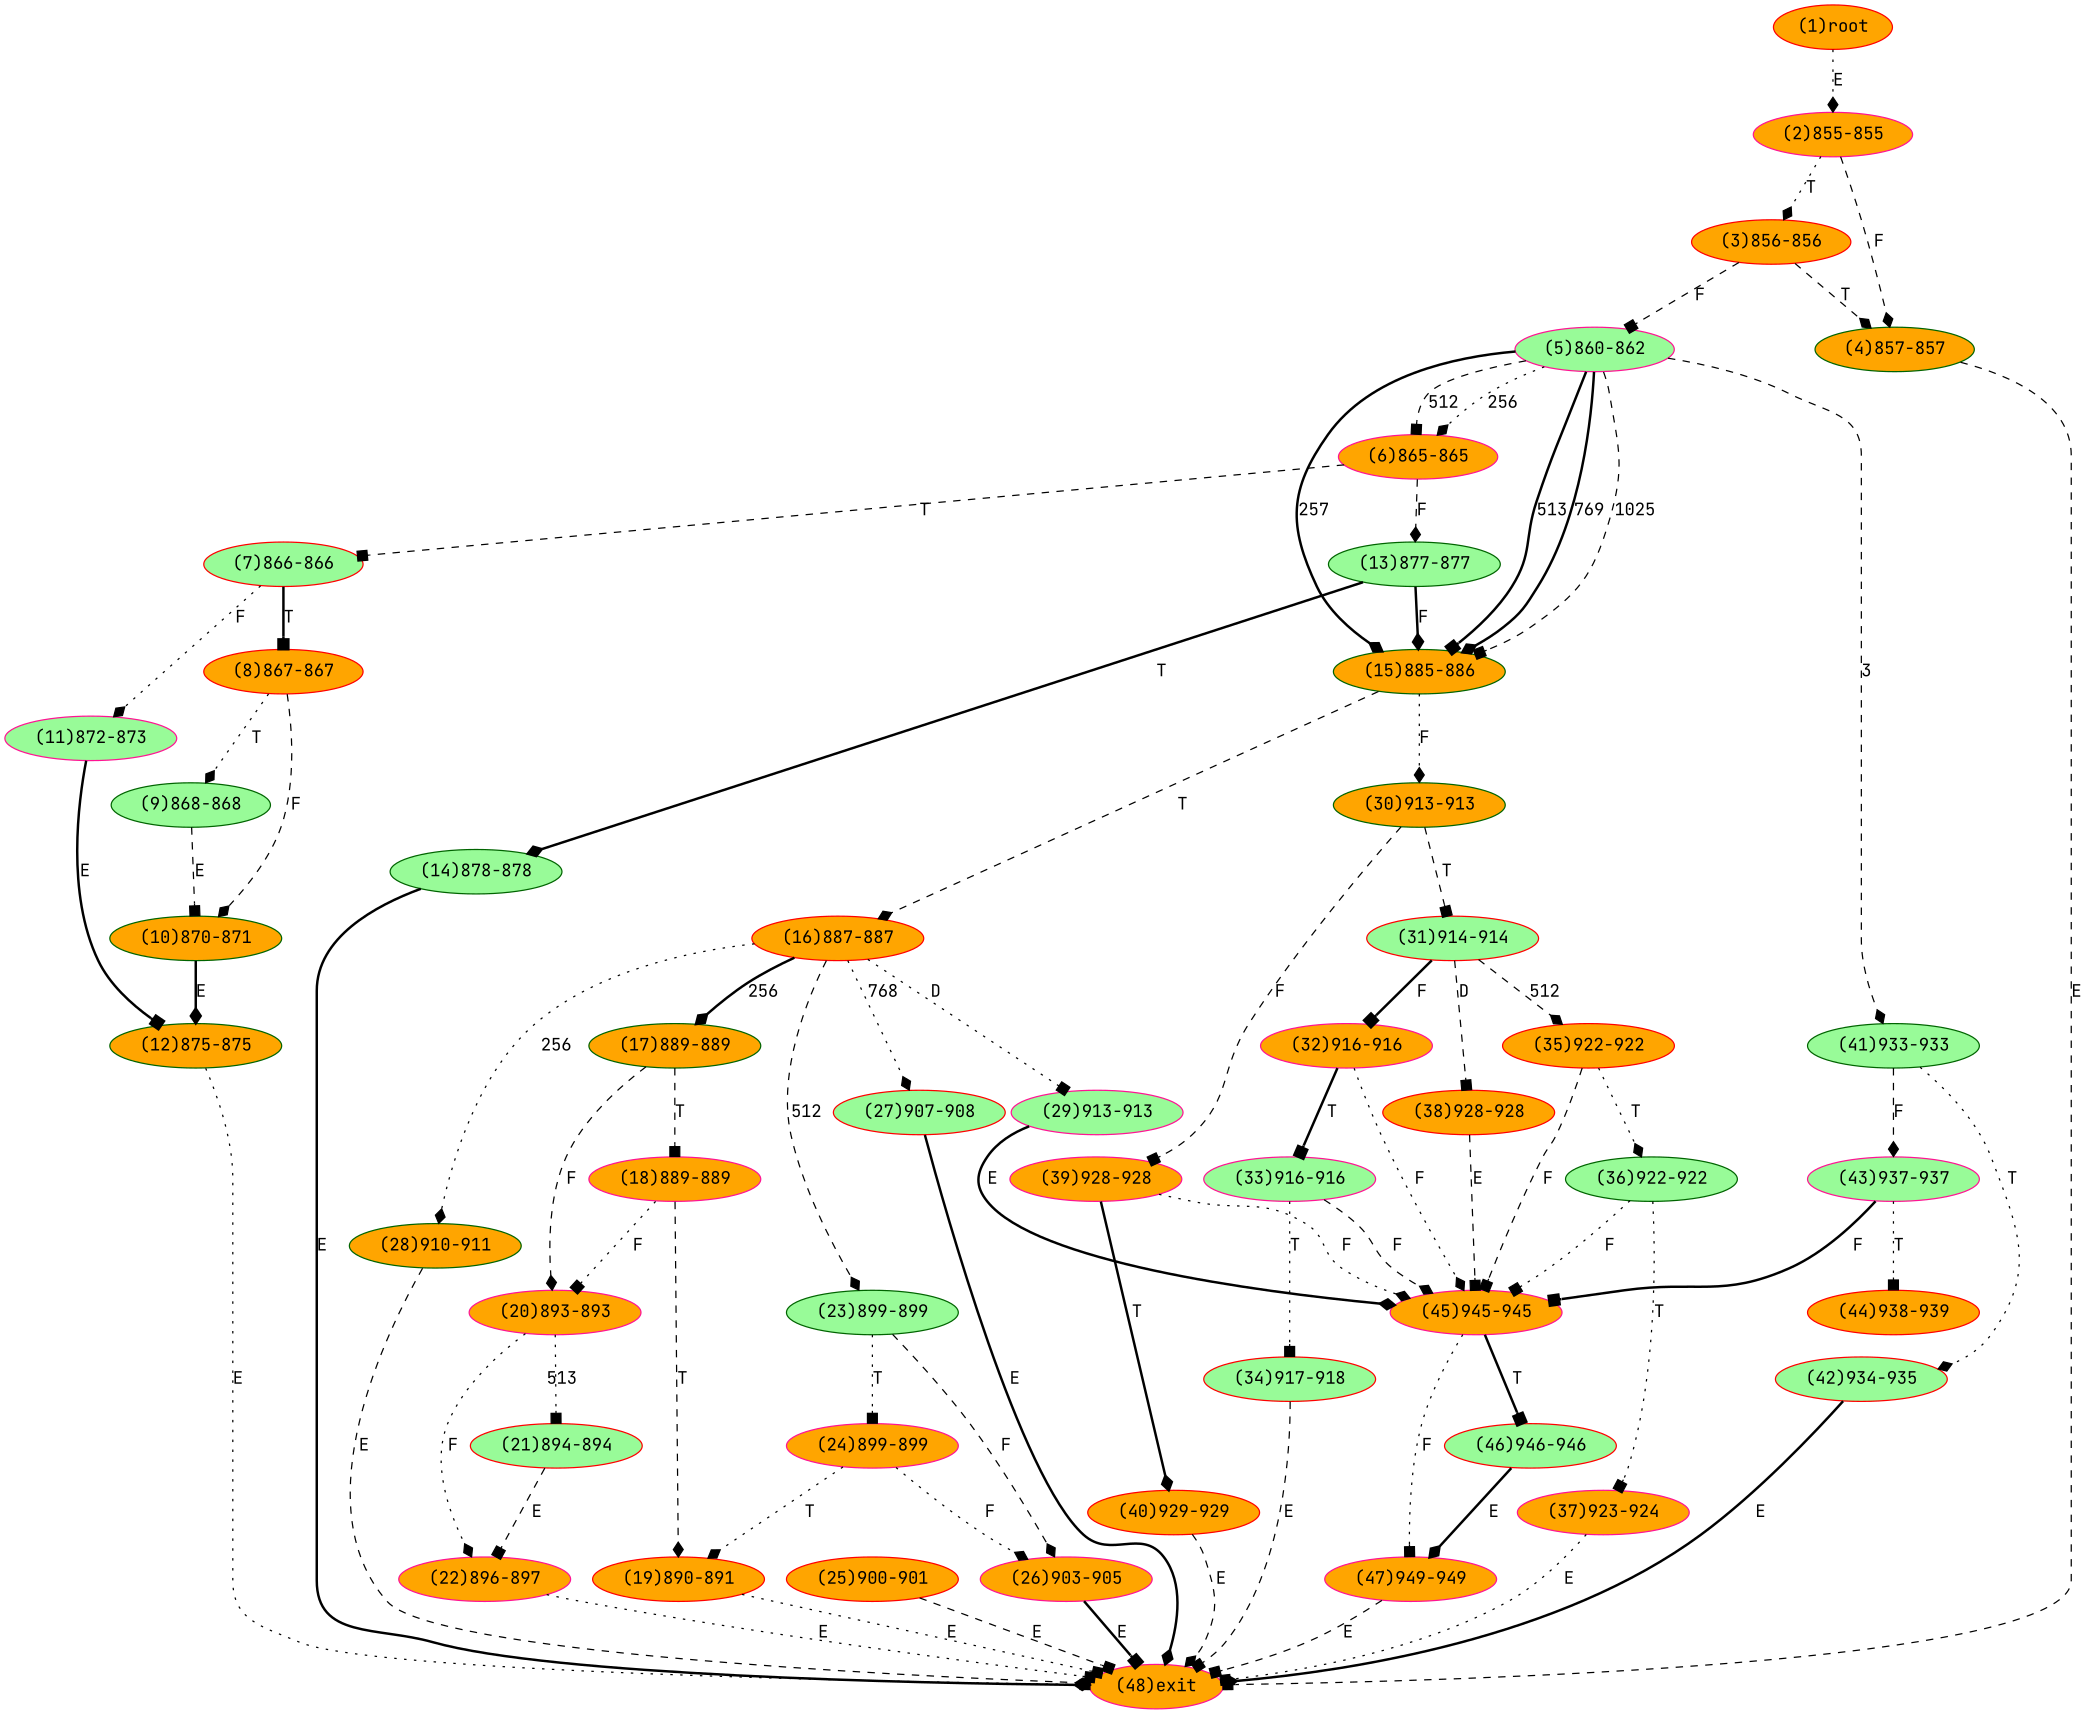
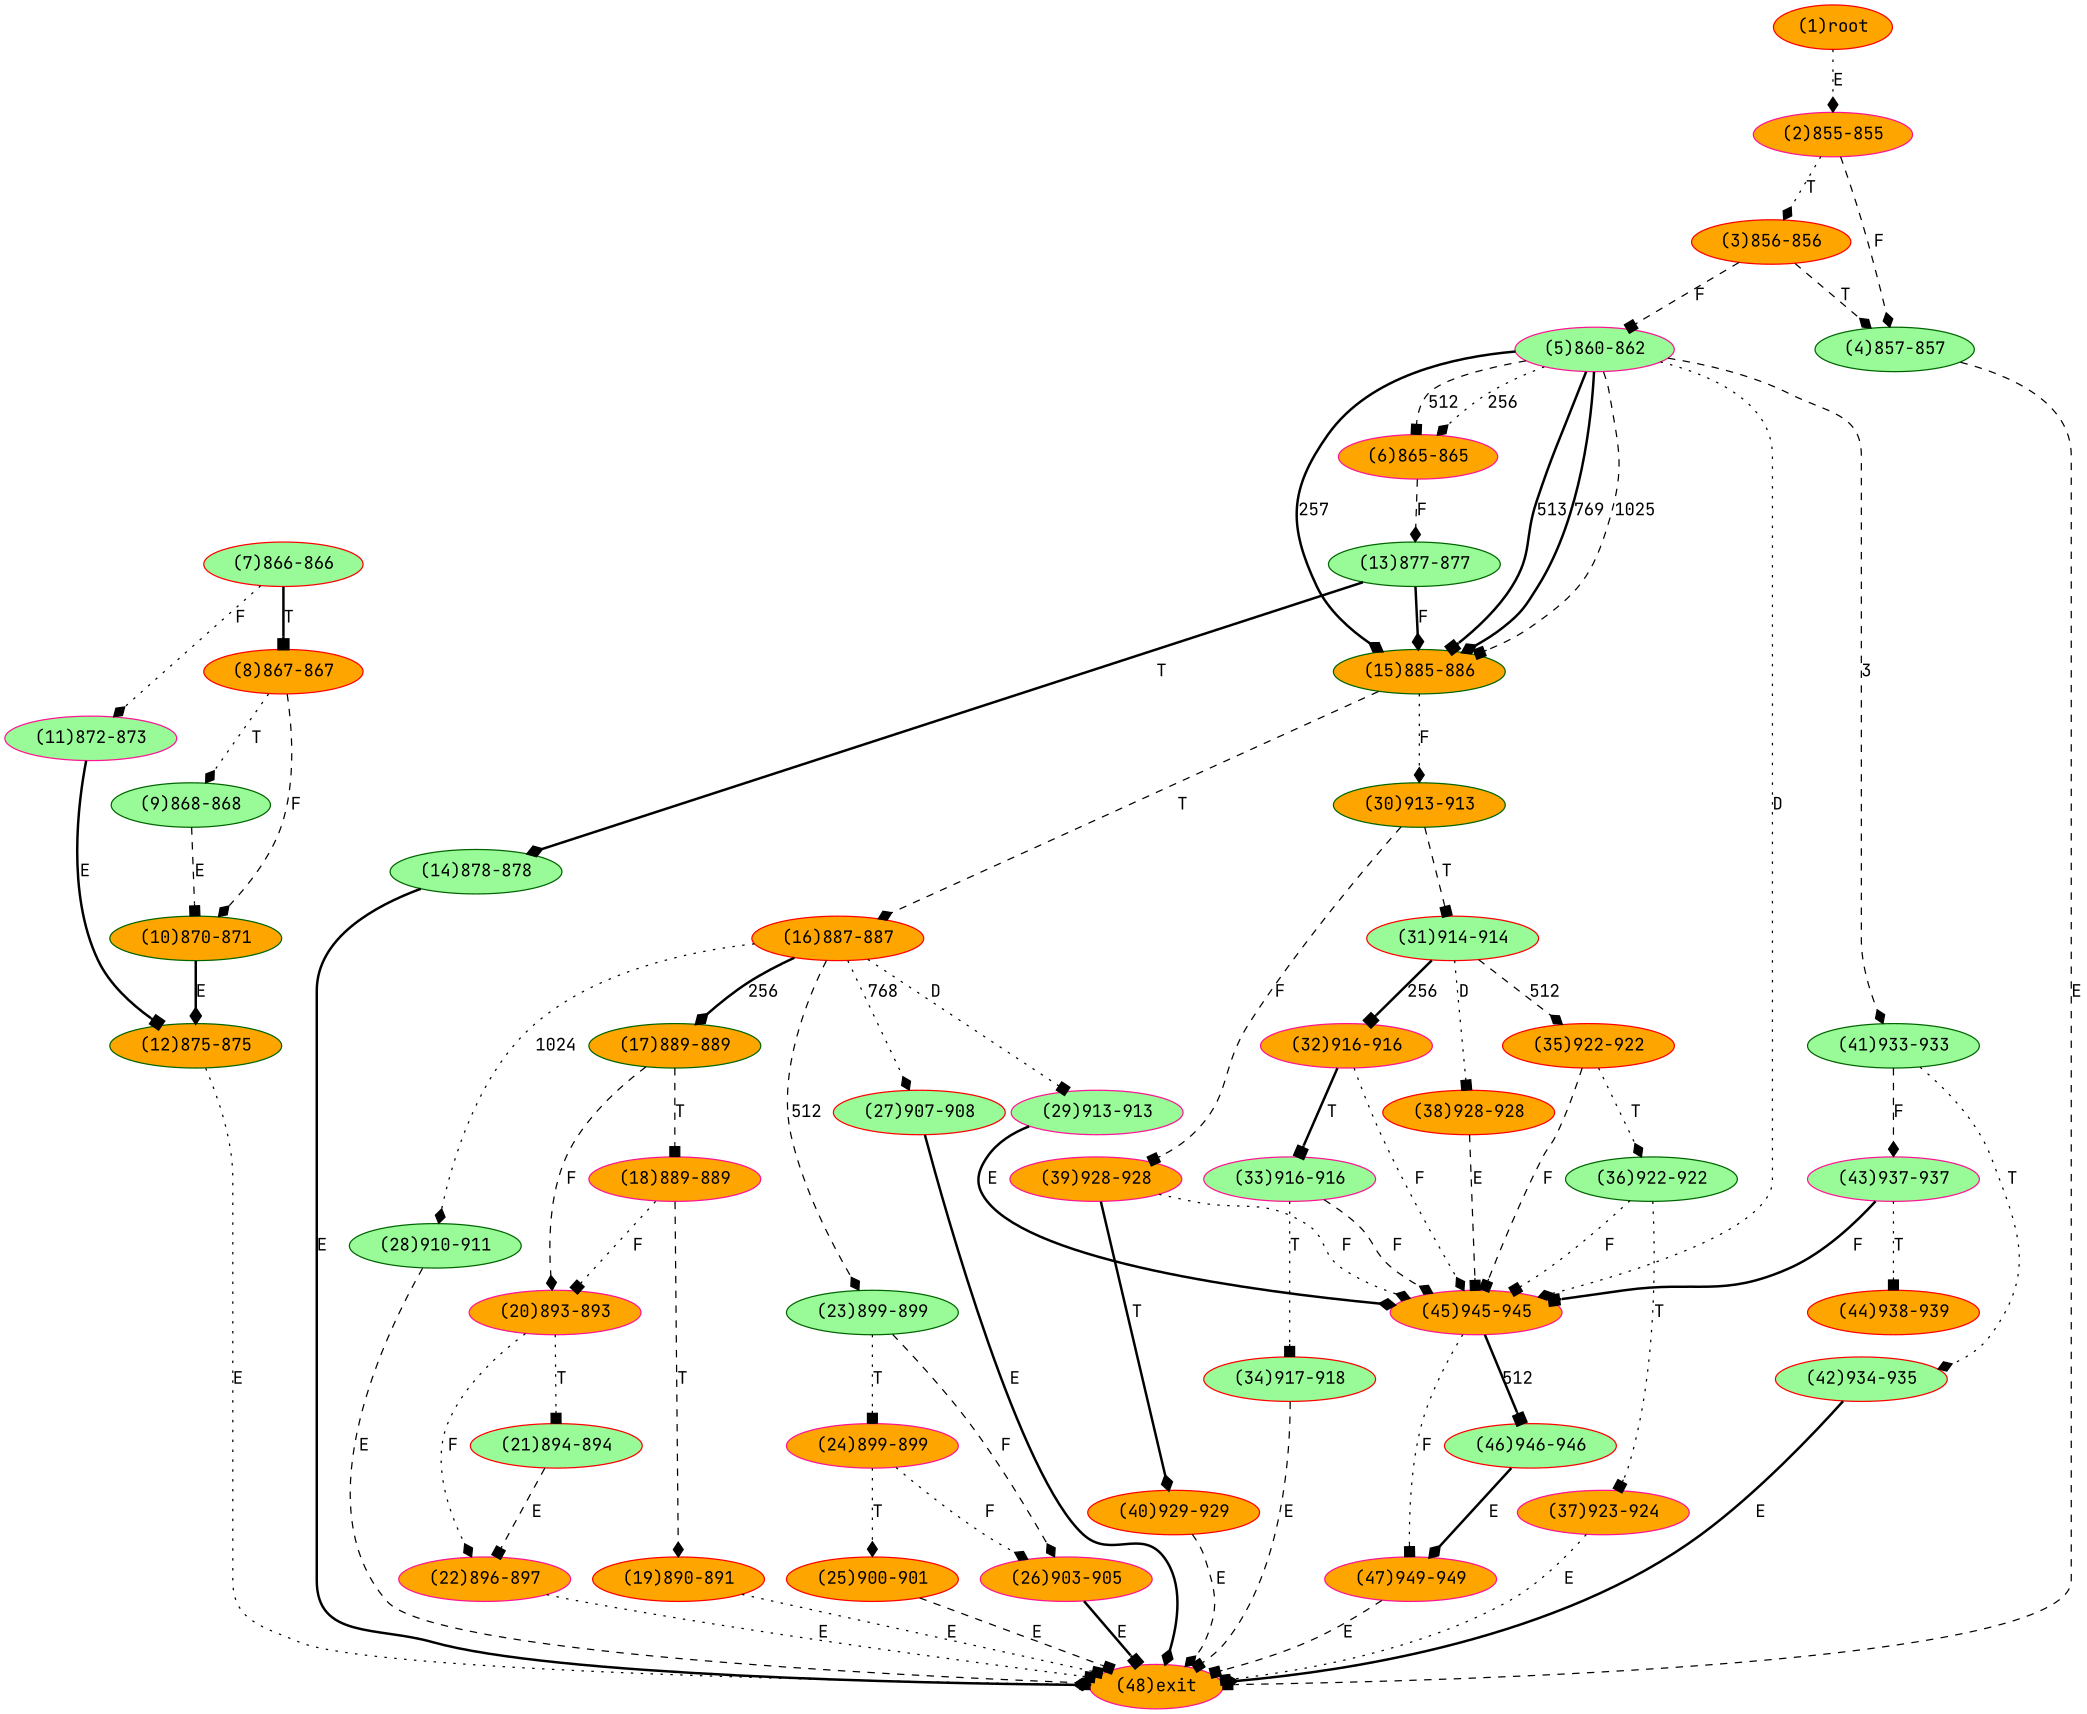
node "(4)857-857": fillcolor orange -> palegreen
edge "(6)865-865" -> "(7)866-866": removed, label "T"
edge "(5)860-862" -> "(45)945-945": added, label "D"
edge "(31)914-914" -> "(32)916-916": label "F" -> "256"
edge "(31)914-914" -> "(38)928-928": style dashed -> dotted
edge "(16)887-887" -> "(28)910-911": label "256" -> "1024"
node "(28)910-911": fillcolor orange -> palegreen
edge "(20)893-893" -> "(21)894-894": label "513" -> "T"
edge "(45)945-945" -> "(46)946-946": label "T" -> "512"
edge "(24)899-899" -> "(19)890-891": now "(24)899-899" -> "(25)900-901"
